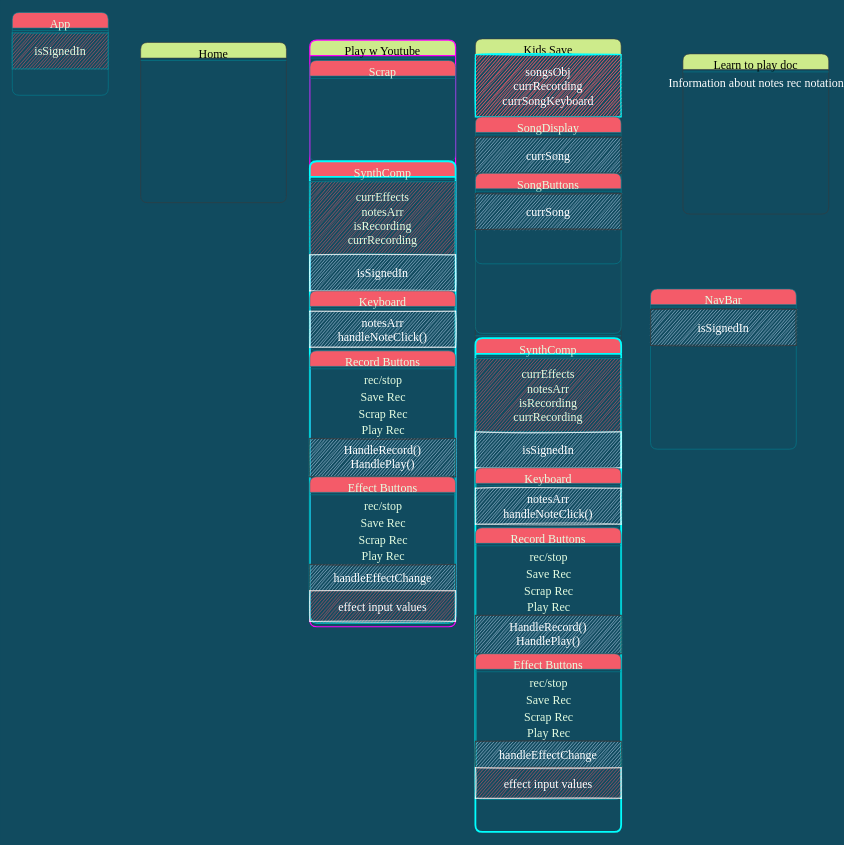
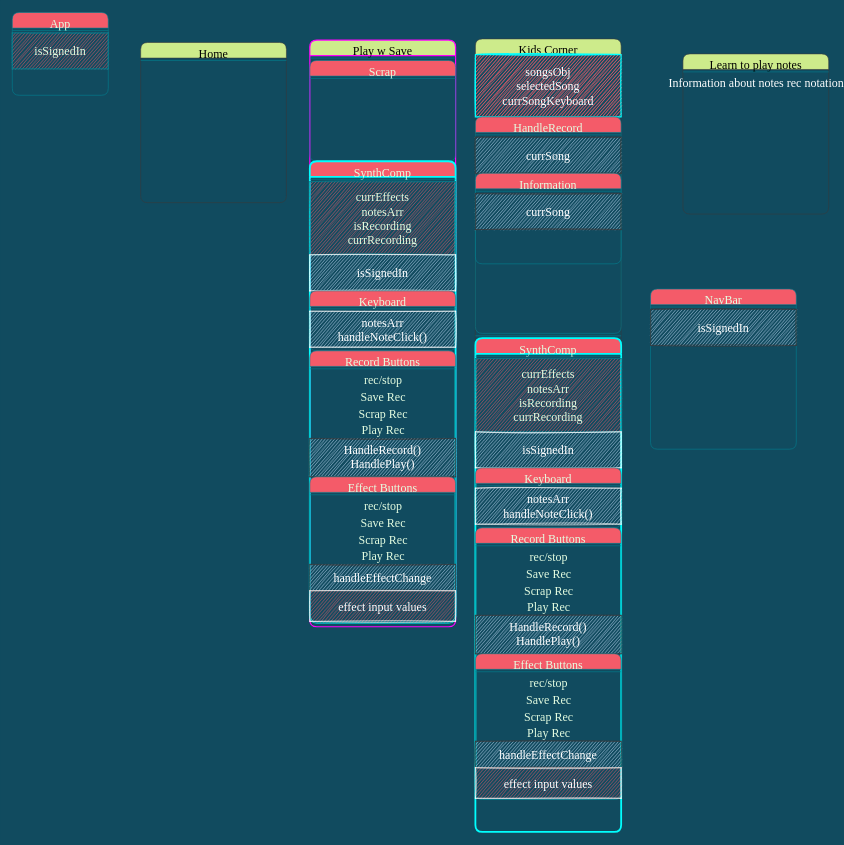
node "Kids Save": label "Kids Save" -> "Kids Corner"
node "Play w Youtube": label "Play w Youtube" -> "Play w Save"
node "Learn to play doc": label "Learn to play doc" -> "Learn to play notes"
node "songsObj currRecording currSongKeyboard": label "songsObj currRecording currSongKeyboard" -> "songsObj selectedSong currSongKeyboard"
node "SongDisplay": label "SongDisplay" -> "HandleRecord"
node "SongButtons": label "SongButtons" -> "Information"
